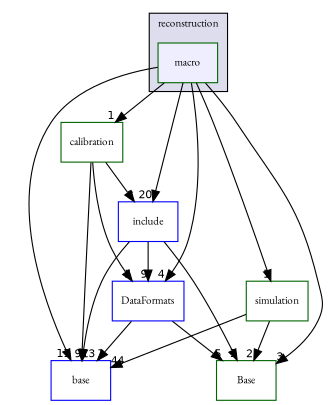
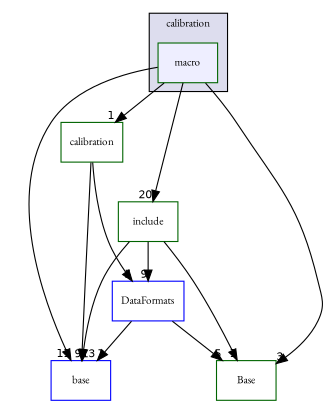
cluster "reconstruction": label "reconstruction" -> "calibration"
edge "calibration" -> "include": removed
edge "macro" -> "DataFormats": removed
node "include": color blue -> darkgreen
node "simulation": removed
